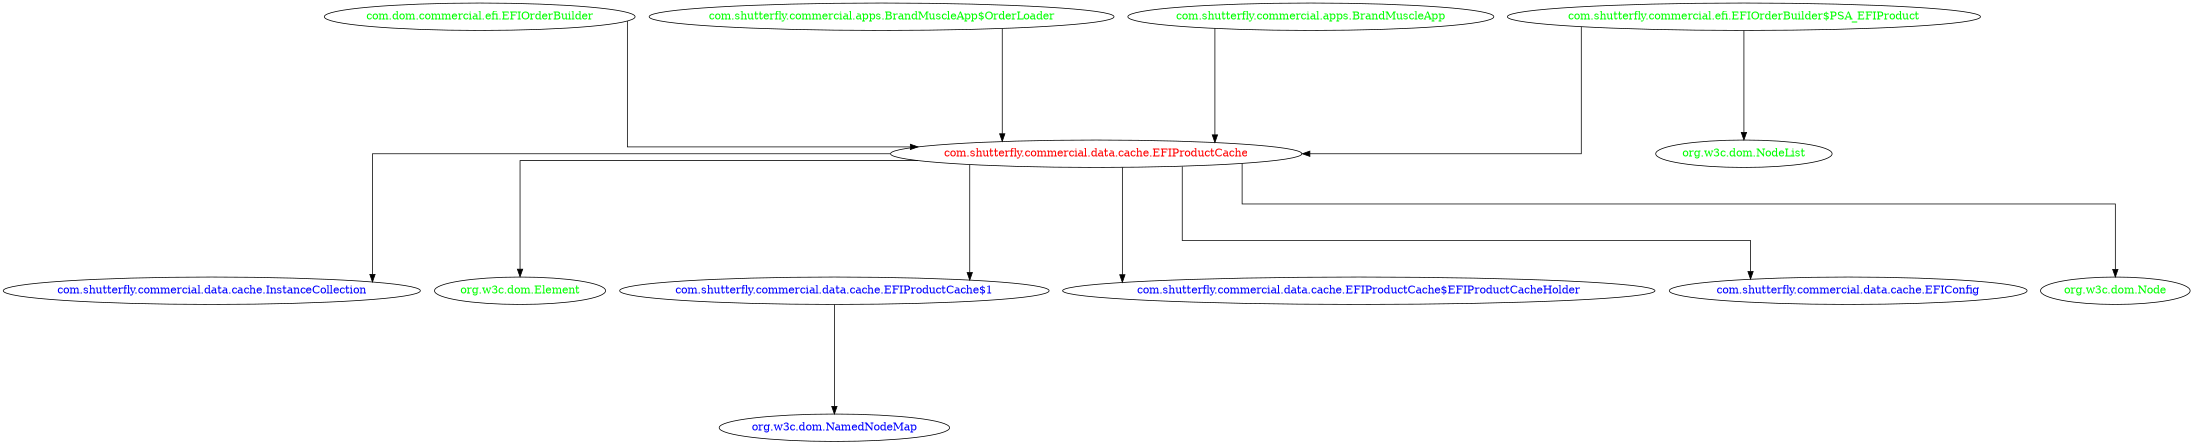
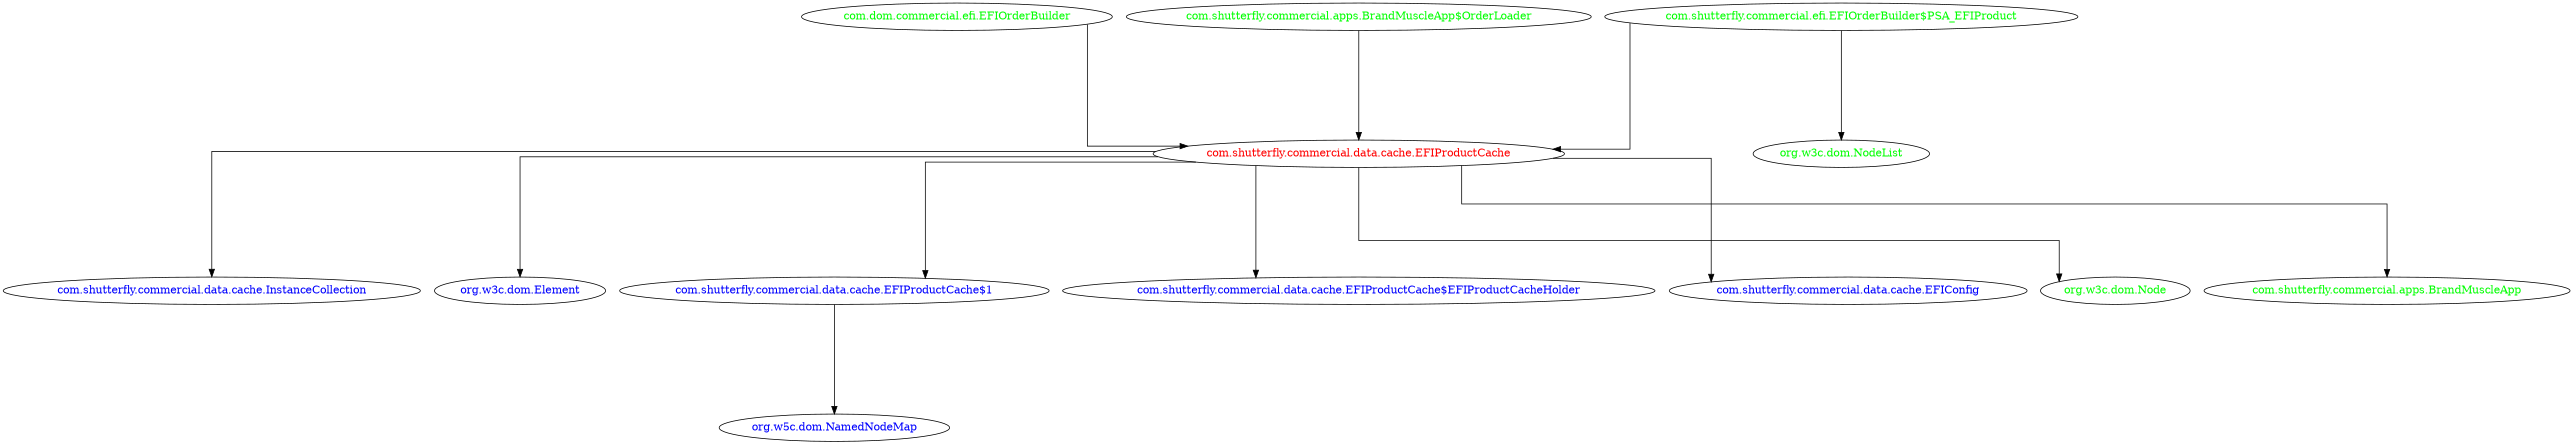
edge "com.shutterfly.commercial.apps.BrandMuscleApp" -> "com.shutterfly.commercial.data.cache.EFIProductCache": reversed
node "org.w3c.dom.Element": fontcolor green -> blue
node "org.w3c.dom.NamedNodeMap": label "org.w3c.dom.NamedNodeMap" -> "org.w5c.dom.NamedNodeMap"
